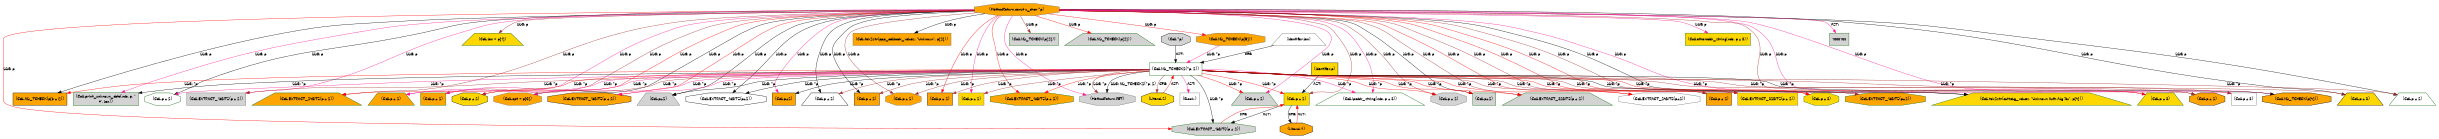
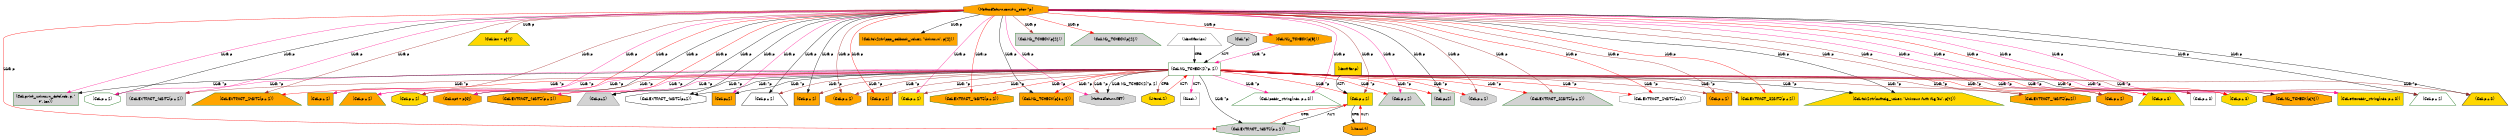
node "1000108": removed
edge "(Call,ND_TCHECK2(*p, 2))" -> "(Call,etheraddr_string(ndo, p + 3))": added, label "DDG: *p"
